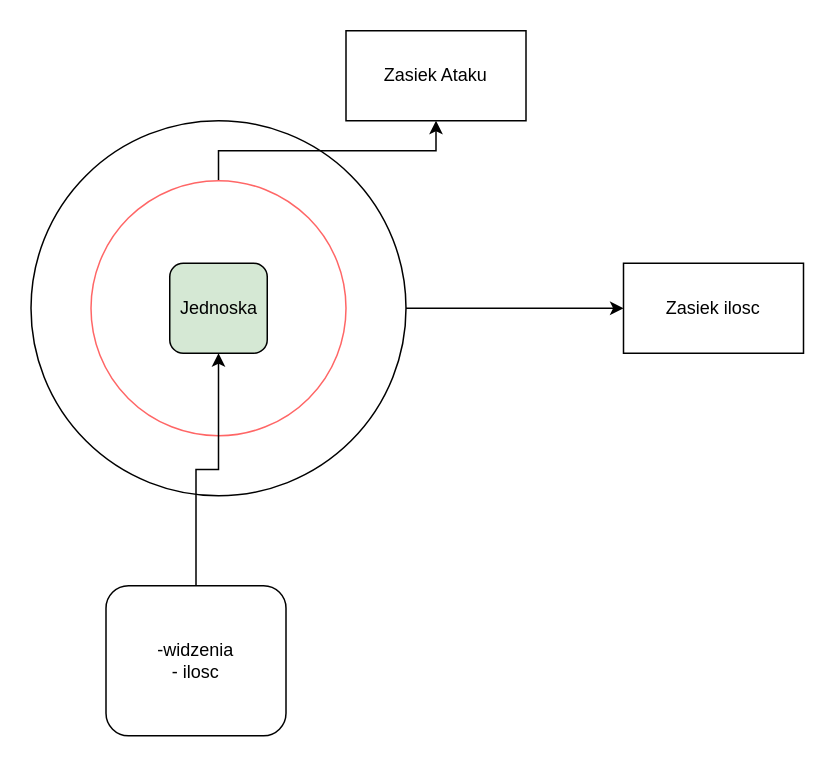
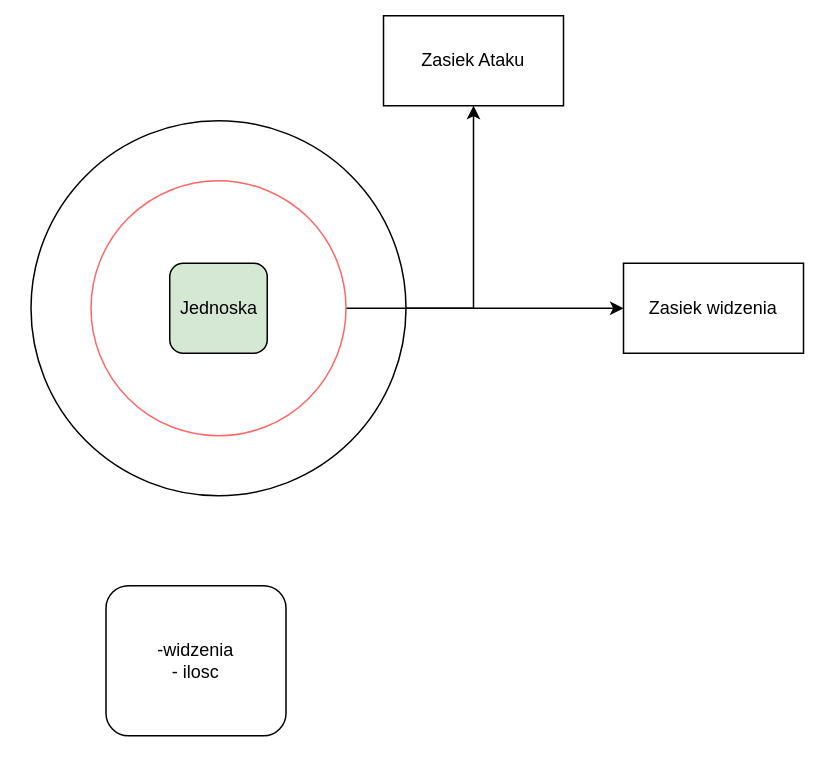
node "Zasiek Ataku": moved (436, 76) -> (473, 61)
node "Zasiek ilosc": label "Zasiek ilosc" -> "Zasiek widzenia"
edge "-widzenia - ilosc" -> "Jednoska": removed
